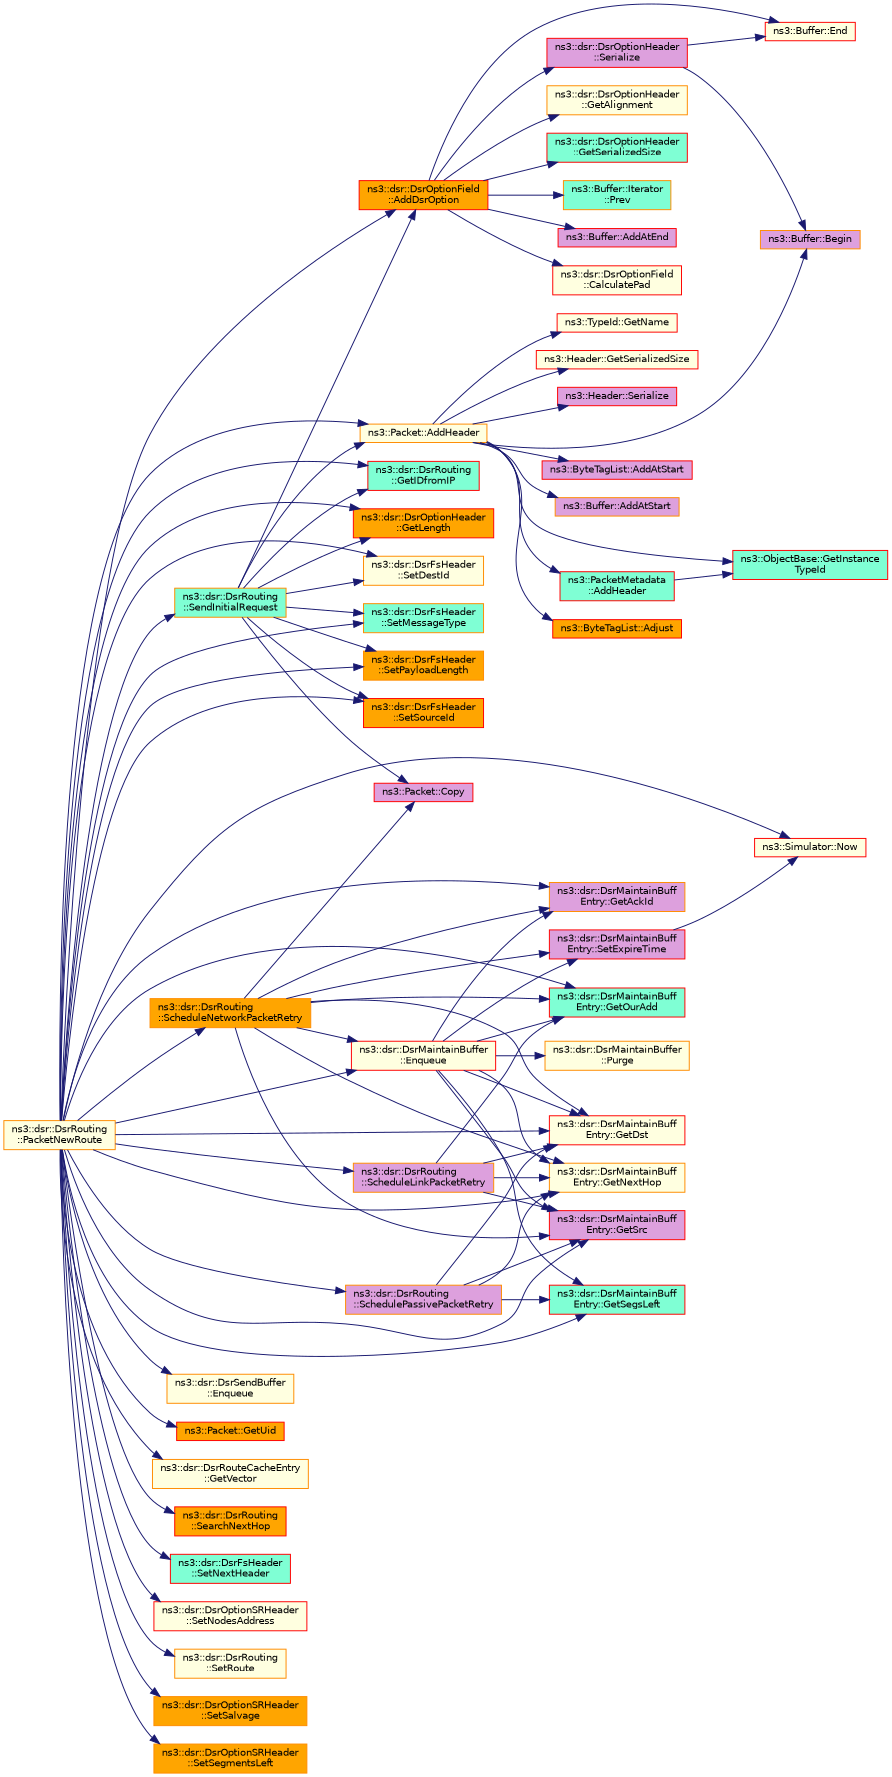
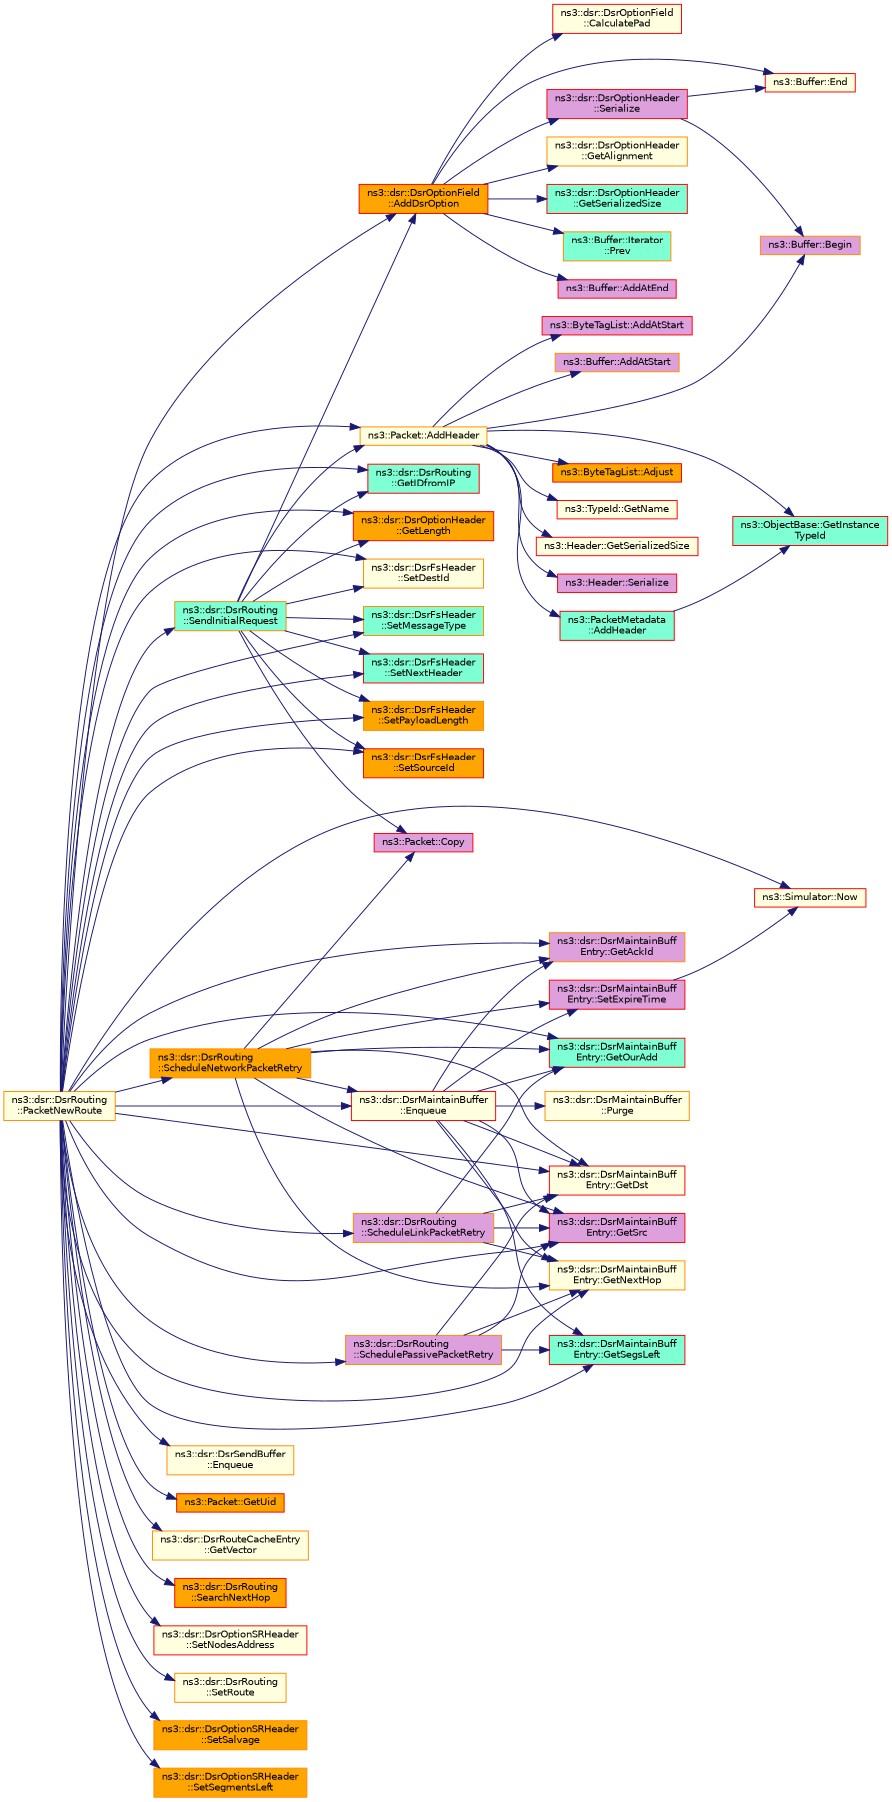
edge "ns3::dsr::DsrRouting ::SendInitialRequest" -> "ns3::dsr::DsrFsHeader ::SetNextHeader": added
node "ns3::dsr::DsrMaintainBuff Entry::GetNextHop": label "ns3::dsr::DsrMaintainBuff Entry::GetNextHop" -> "ns9::dsr::DsrMaintainBuff Entry::GetNextHop"
